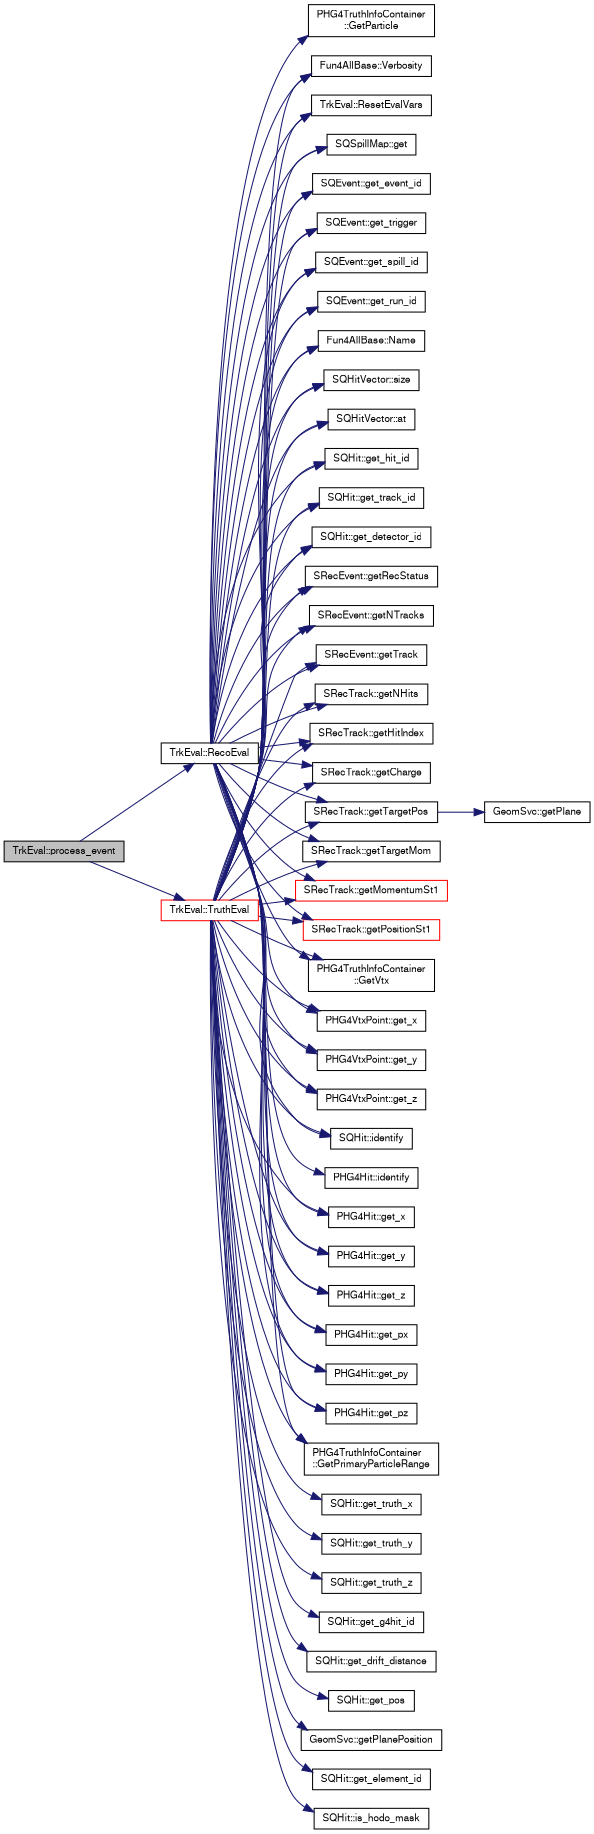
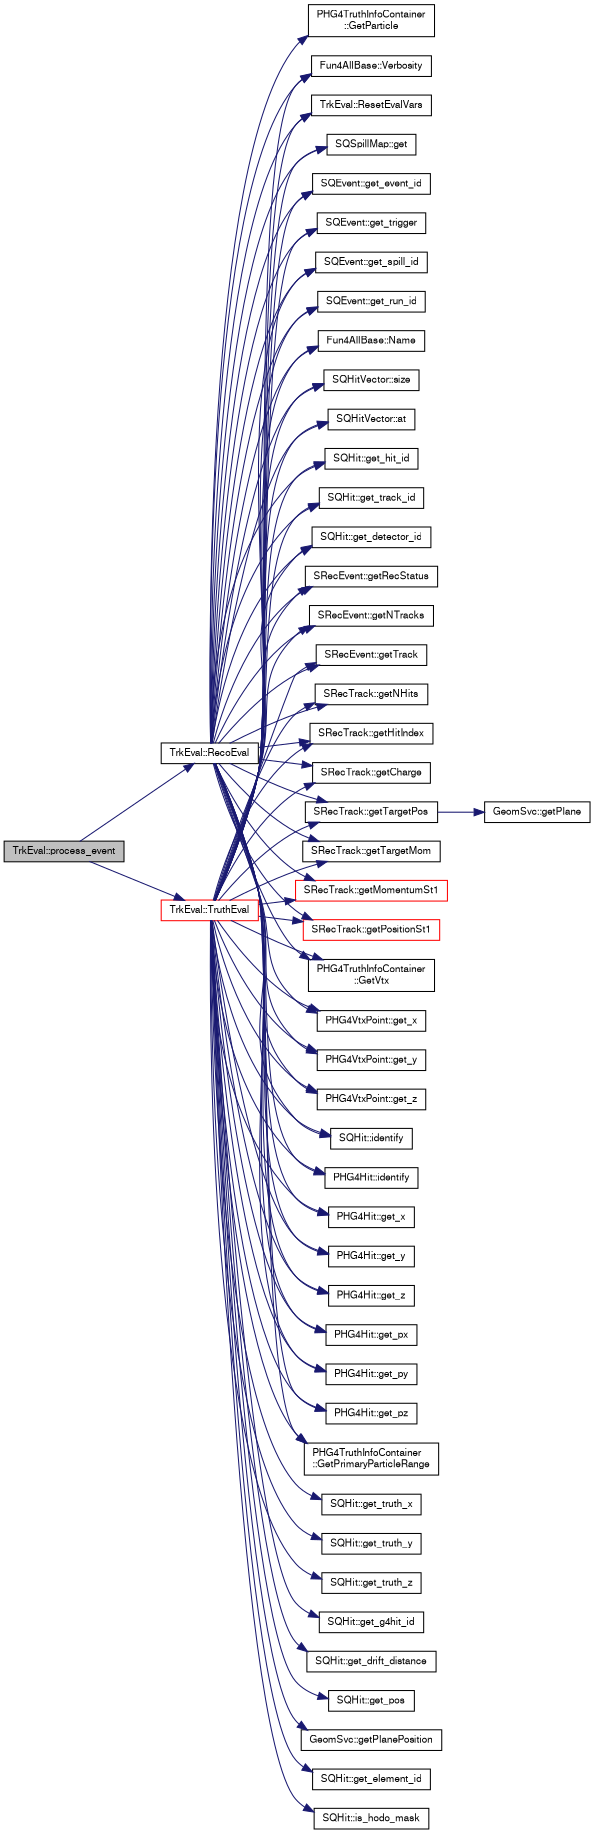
edge "TrkEval::TruthEval" -> "PHG4Hit::identify": added
